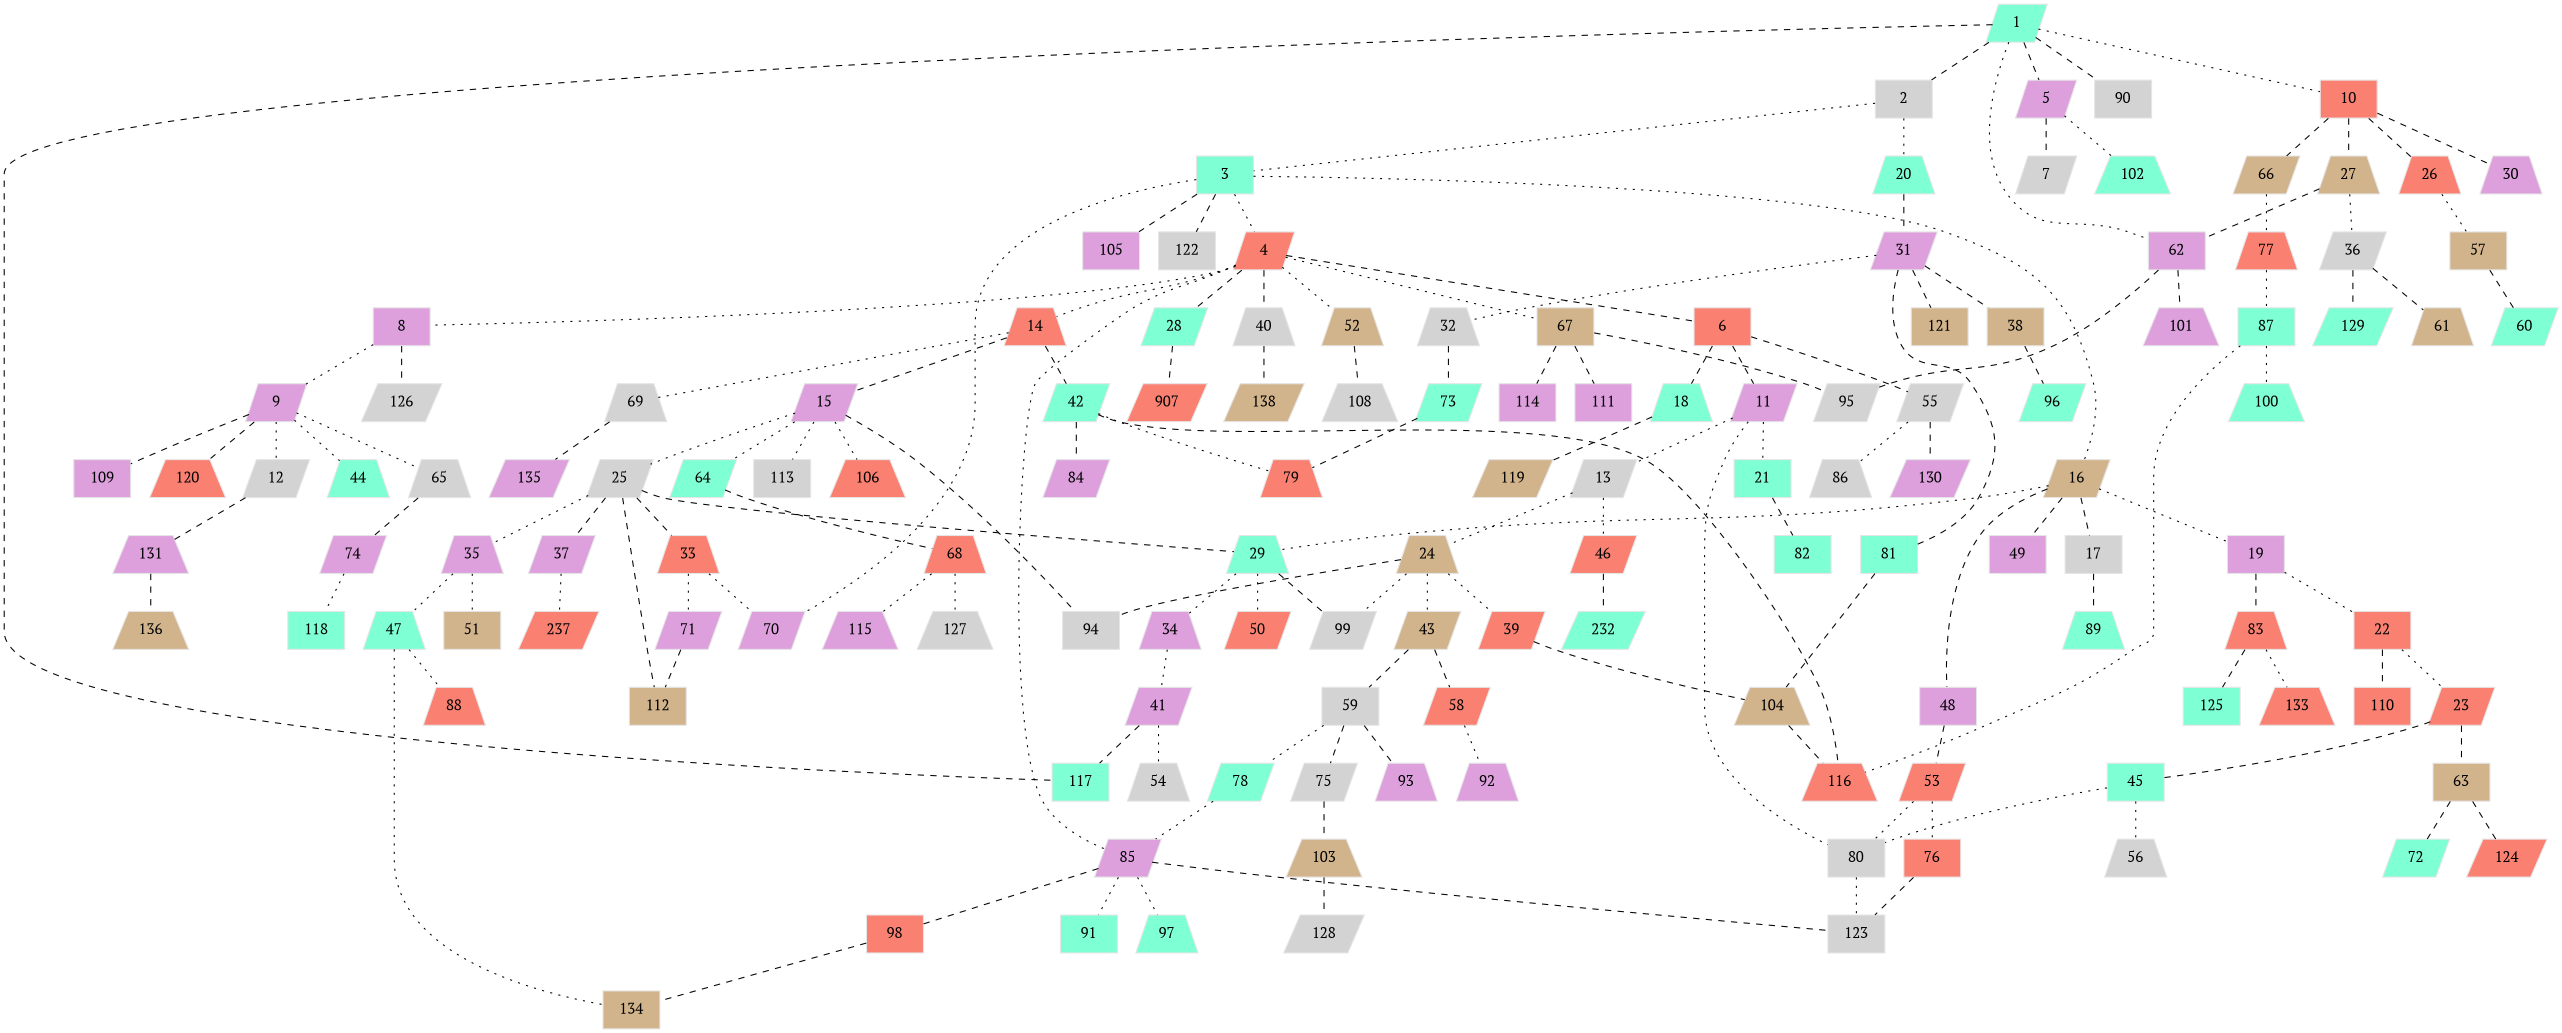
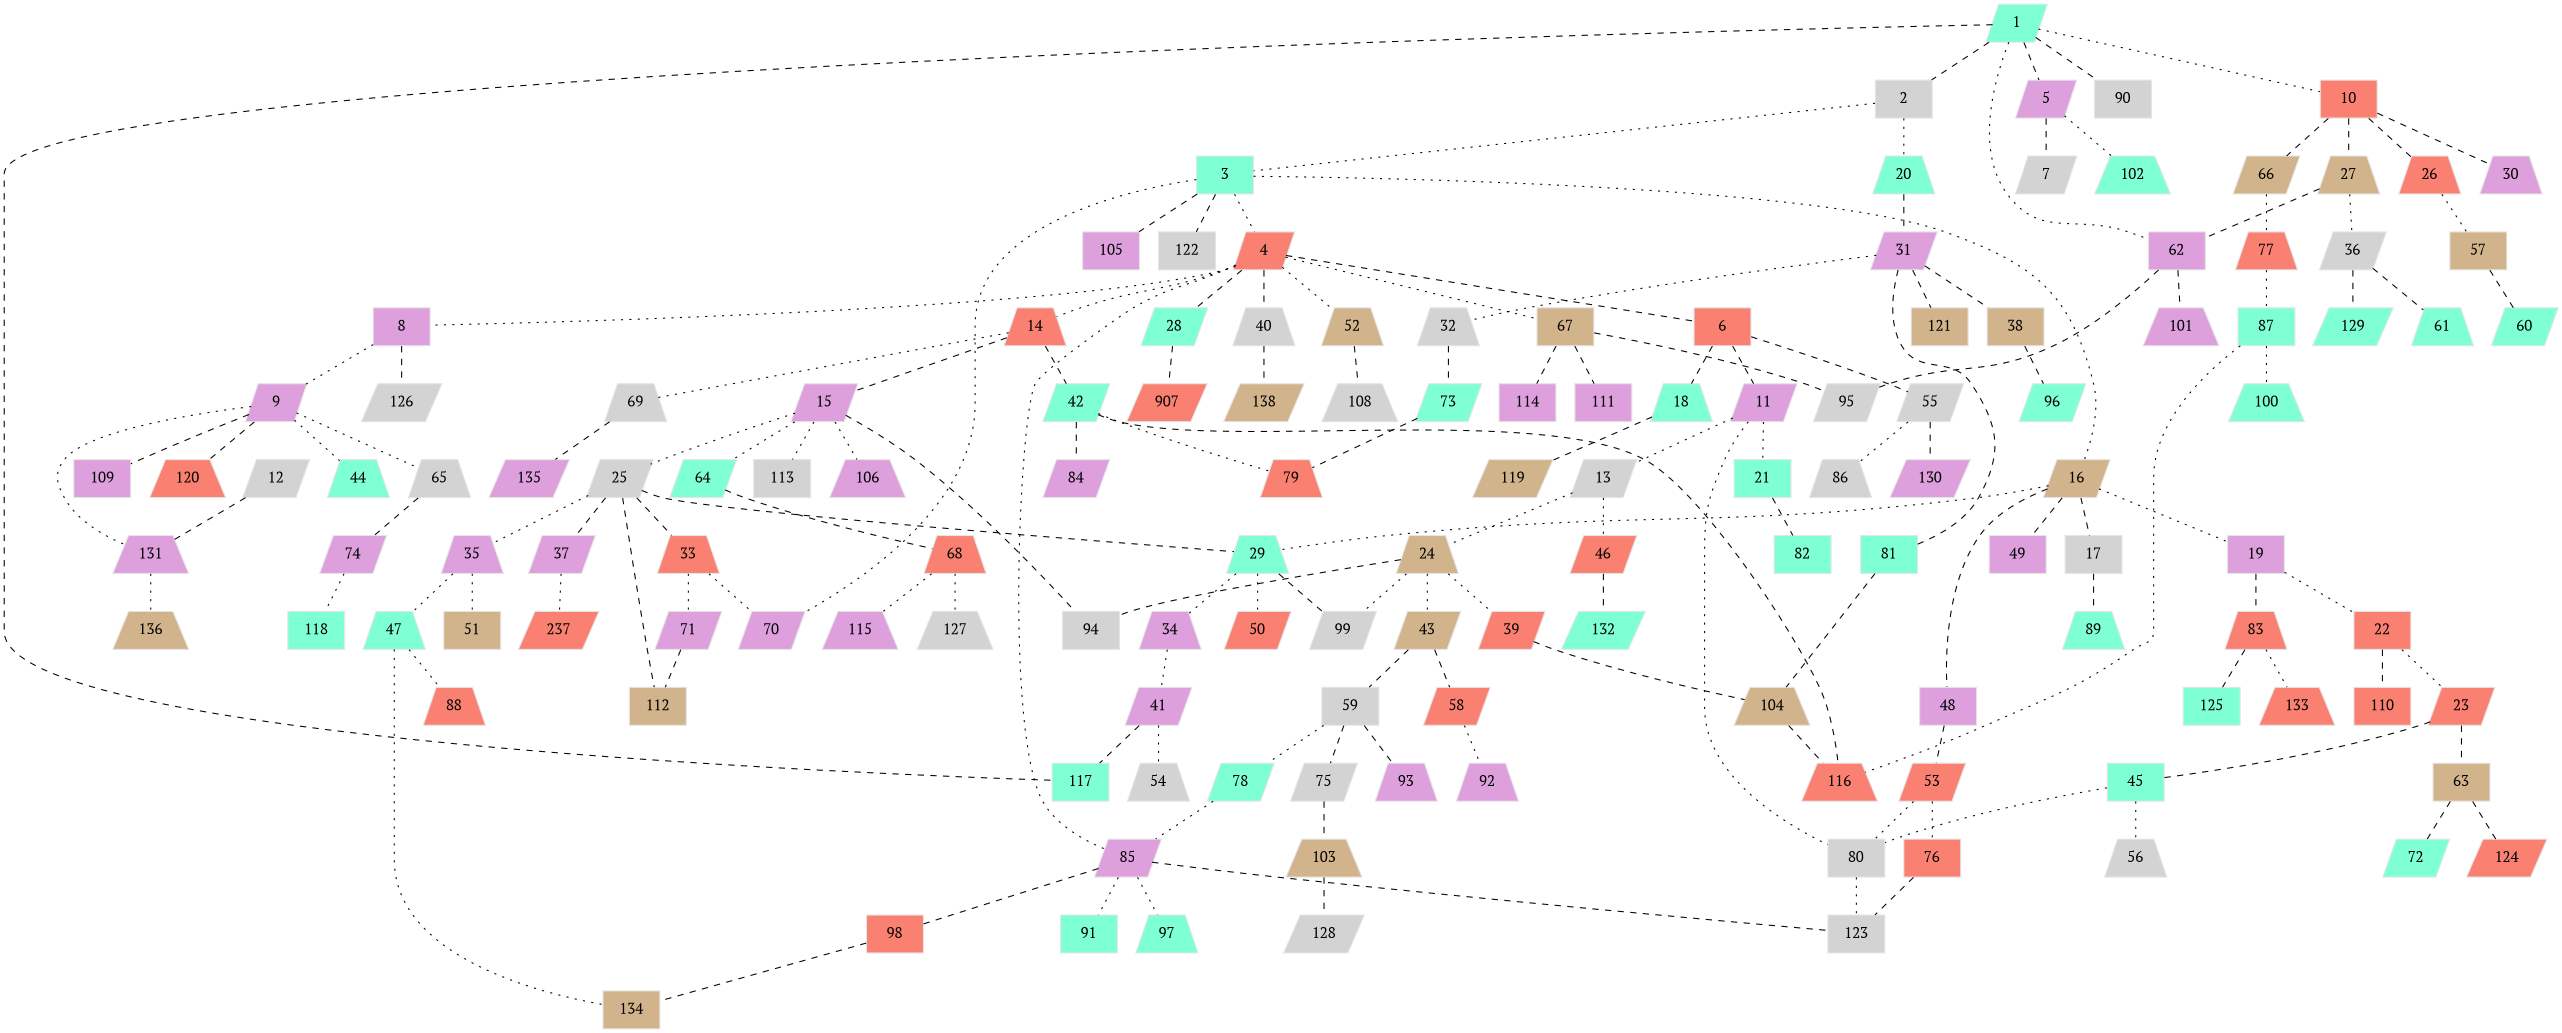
node "61": fillcolor tan -> aquamarine
edge "9" -- "12": now "9" -- "131"
node "106": fillcolor salmon -> plum
edge "131" -- "136": style dashed -> dotted
node "232": label "232" -> "132"
